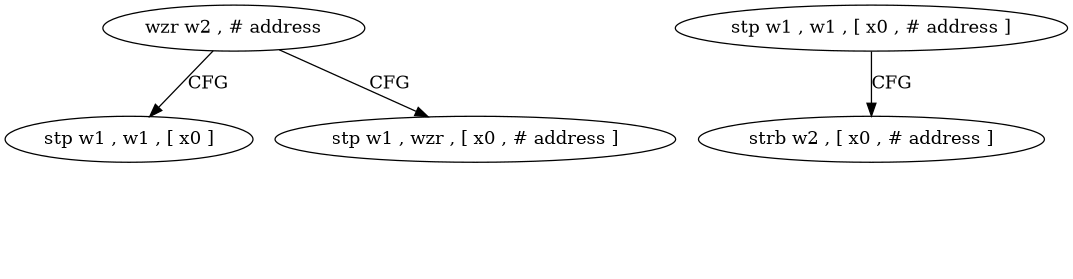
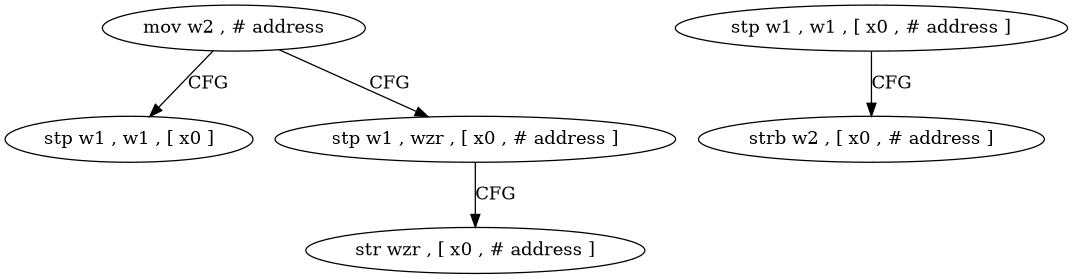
node "wzr w2 , # address": label "wzr w2 , # address" -> "mov w2 , # address"
node "str wzr , [ x0 , # address ]": added
